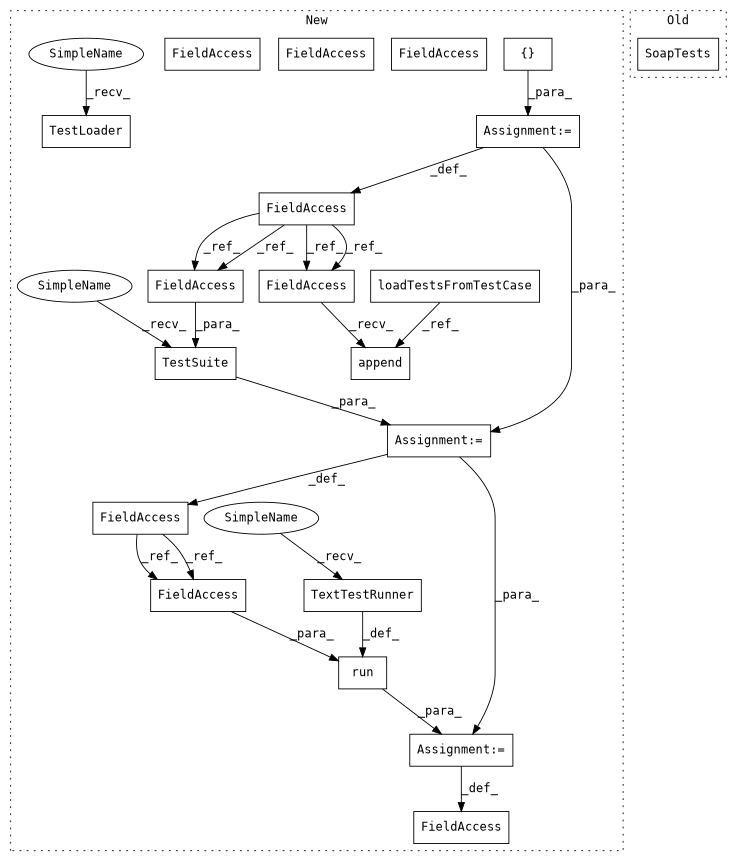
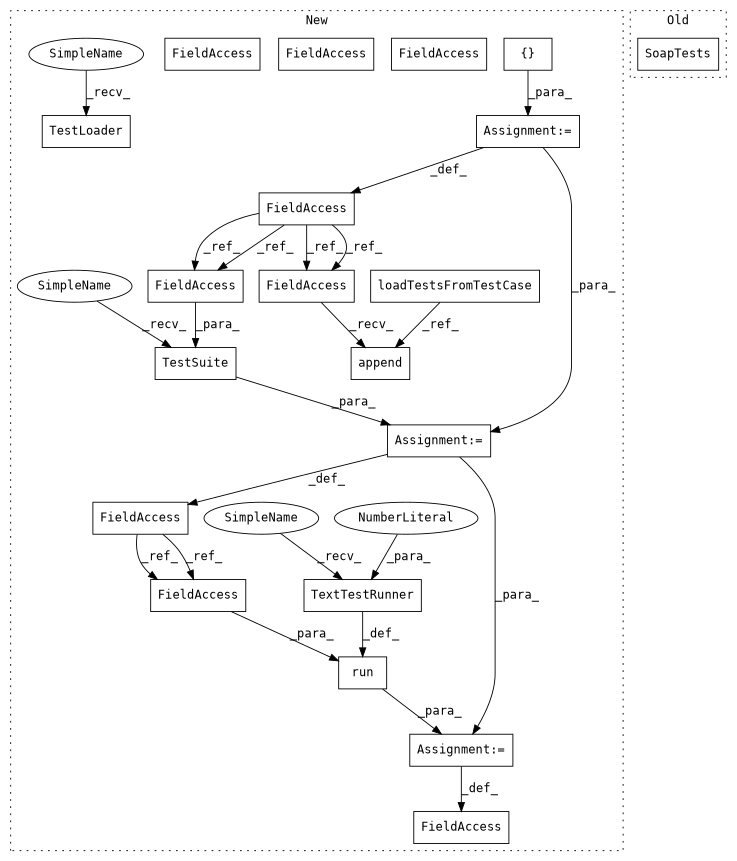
node "NumberLiteral": added
